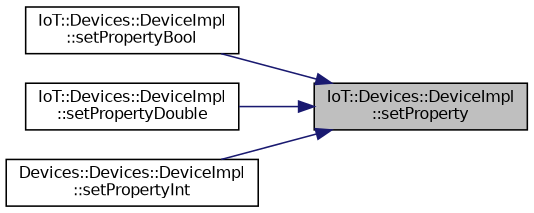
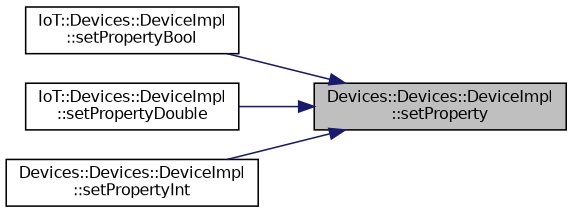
node "IoT::Devices::DeviceImpl ::setProperty": label "IoT::Devices::DeviceImpl ::setProperty" -> "Devices::Devices::DeviceImpl ::setProperty"
